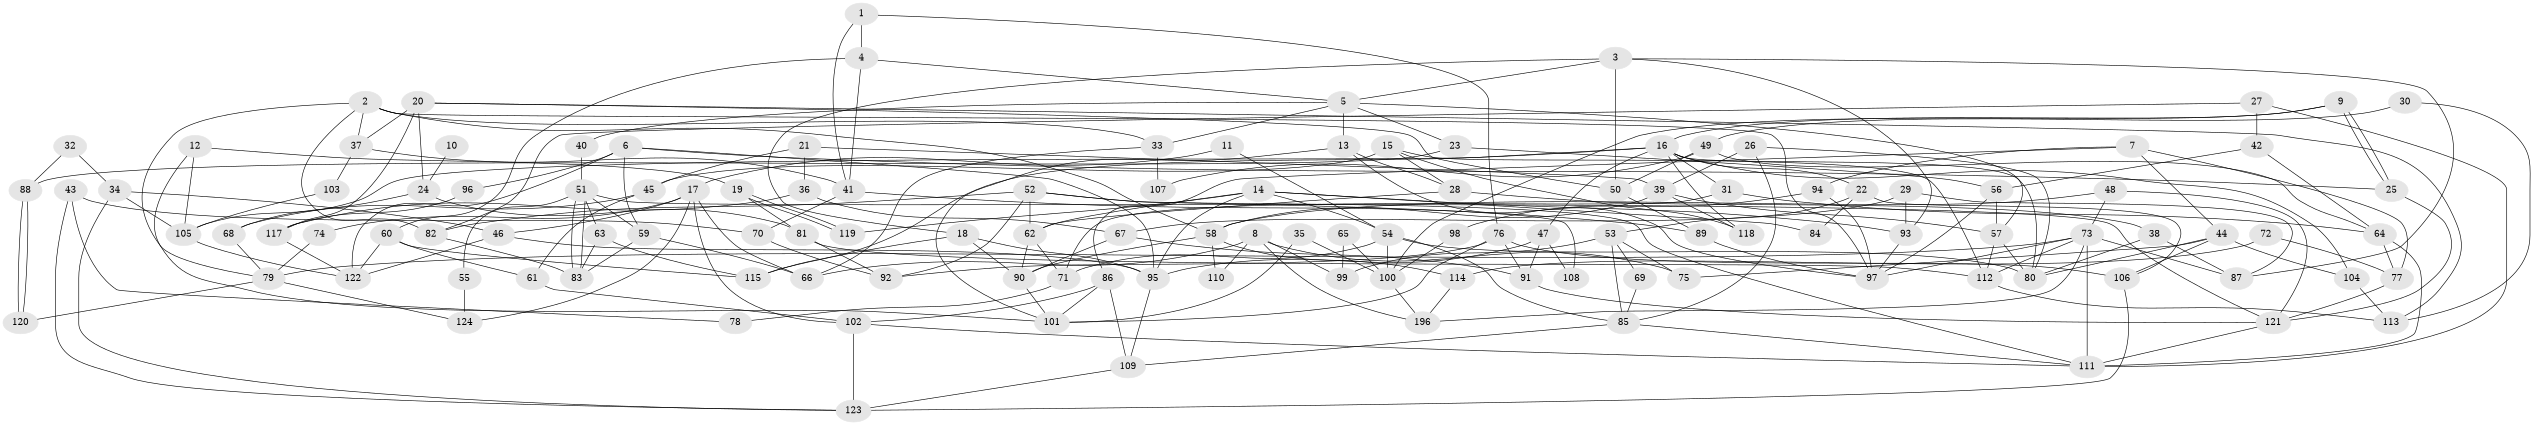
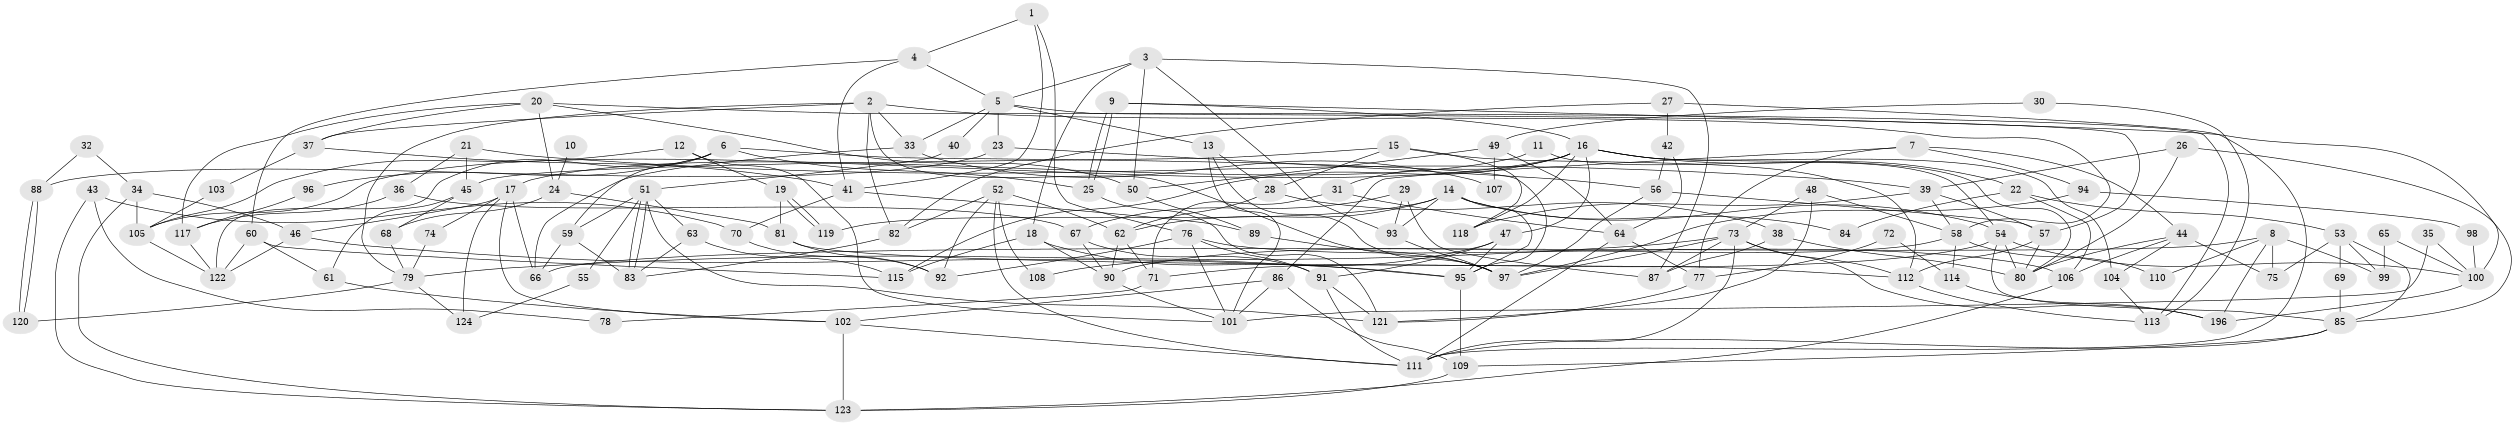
edge "121" -- "111": now "91" -- "111"
